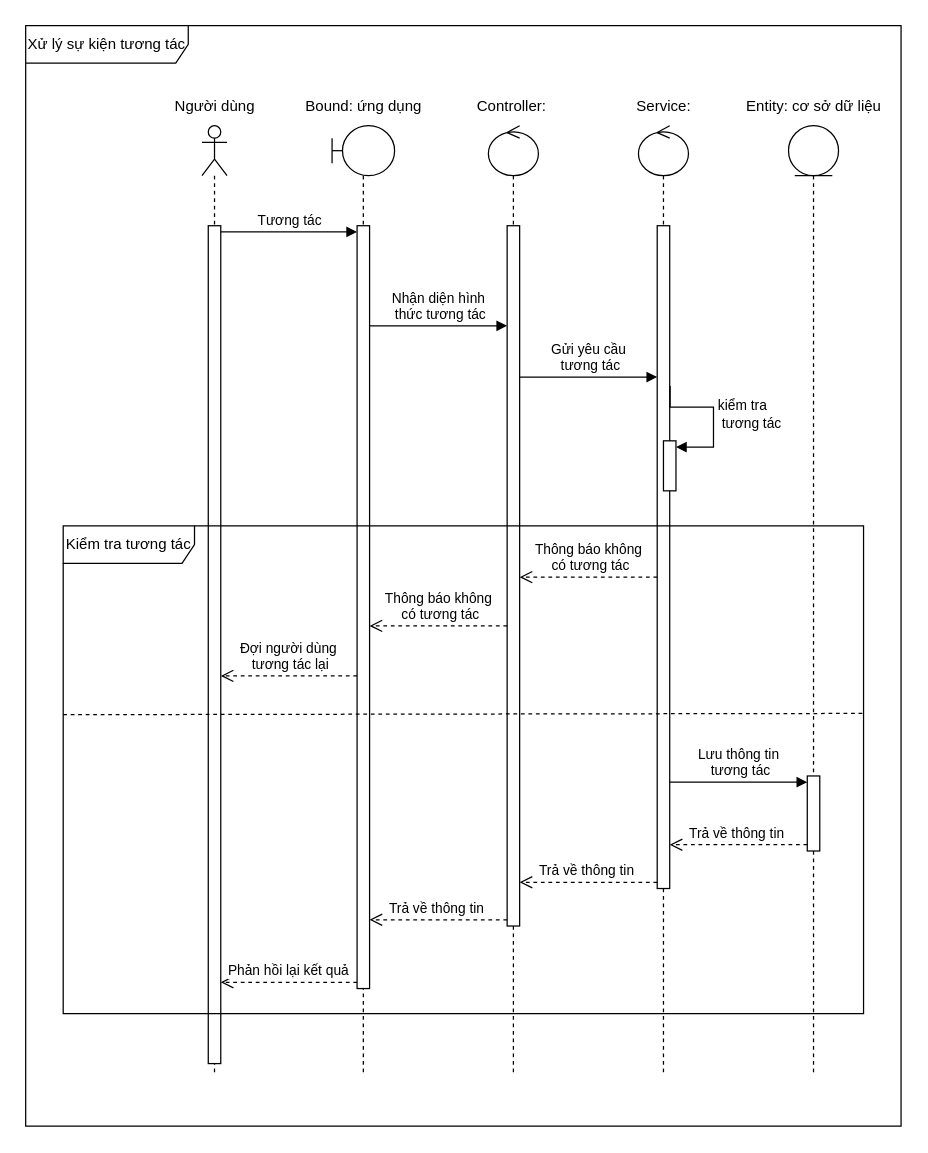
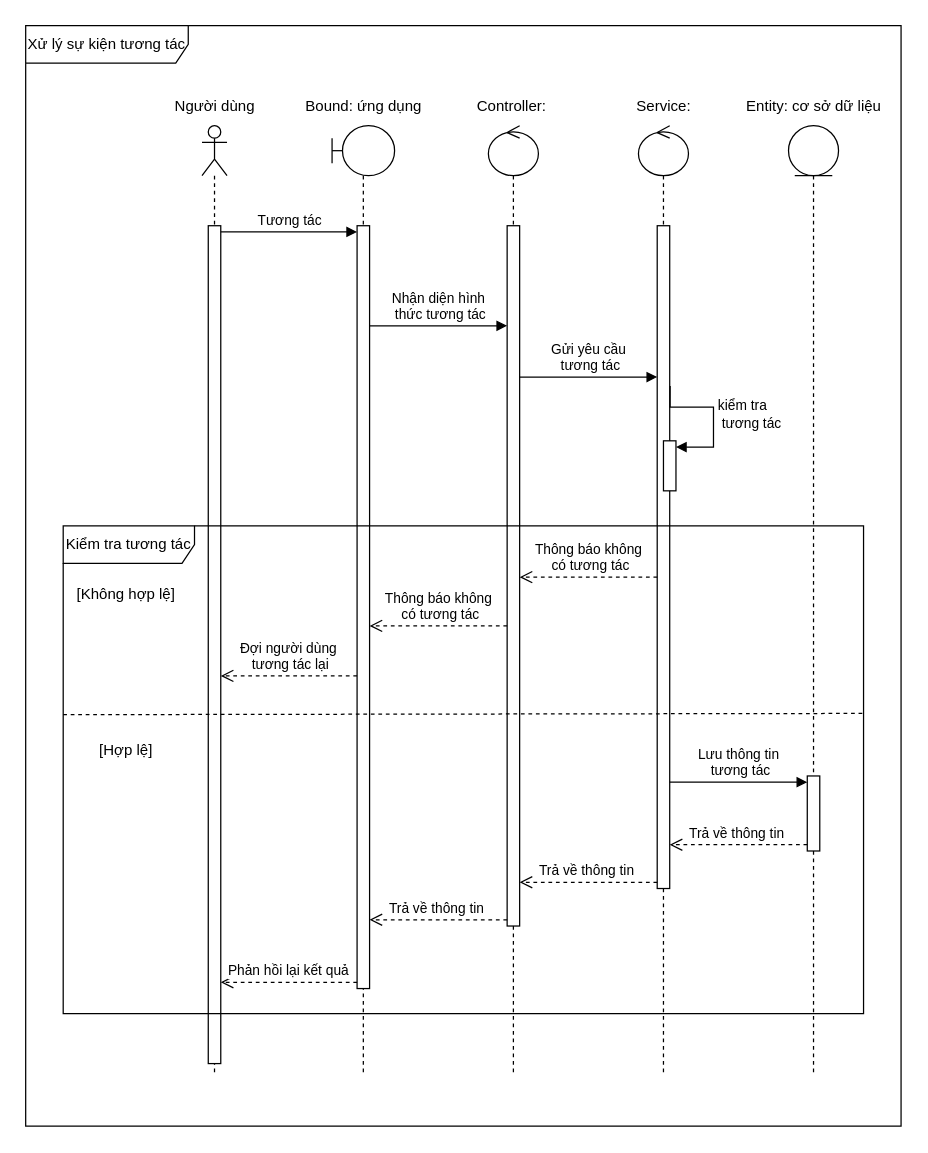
node "[Không hợp lệ]": added
node "[Hợp lệ]": added
